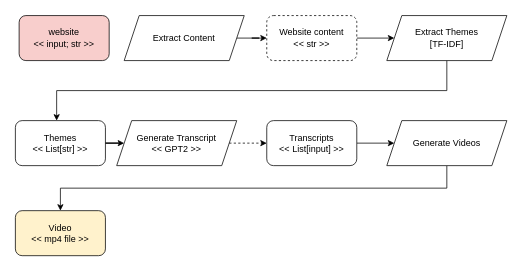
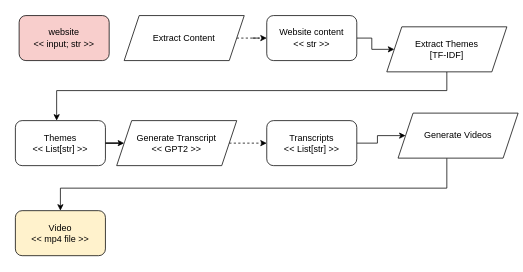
edge "Extract Content" -> "Website content << str >>": style solid -> dashed
node "Website content << str >>": style dashed -> solid
node "Extract Themes [TF-IDF]": moved (447, 38) -> (447, 49)
node "Transcripts << List[input] >>": label "Transcripts << List[input] >>" -> "Transcripts << List[str] >>"
node "Generate Videos": moved (447, 143) -> (458, 135)
